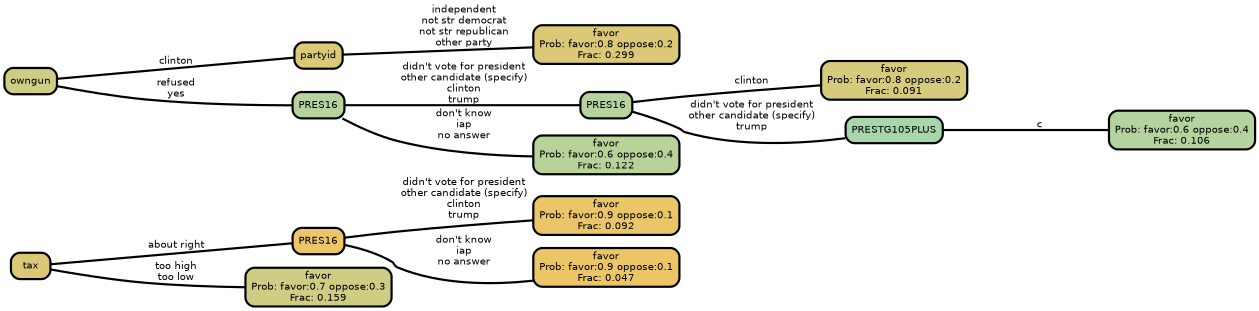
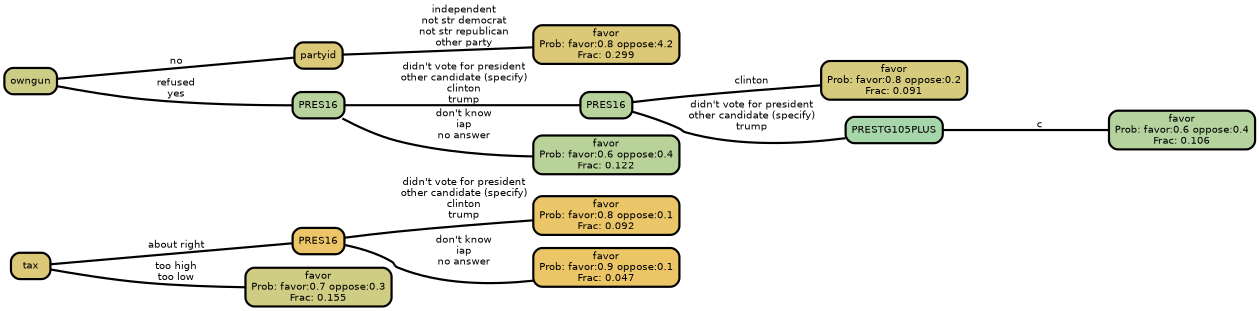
node "favor Prob: favor:0.8 oppose:0.2 Frac: 0.299": label "favor Prob: favor:0.8 oppose:0.2 Frac: 0.299" -> "favor Prob: favor:0.8 oppose:4.2 Frac: 0.299"
edge "partyid" -- "owngun": label " clinton" -> " no"
node "favor Prob: favor:0.9 oppose:0.1 Frac: 0.092": label "favor Prob: favor:0.9 oppose:0.1 Frac: 0.092" -> "favor Prob: favor:0.8 oppose:0.1 Frac: 0.092"
node "favor Prob: favor:0.7 oppose:0.3 Frac: 0.159": label "favor Prob: favor:0.7 oppose:0.3 Frac: 0.159" -> "favor Prob: favor:0.7 oppose:0.3 Frac: 0.155"
